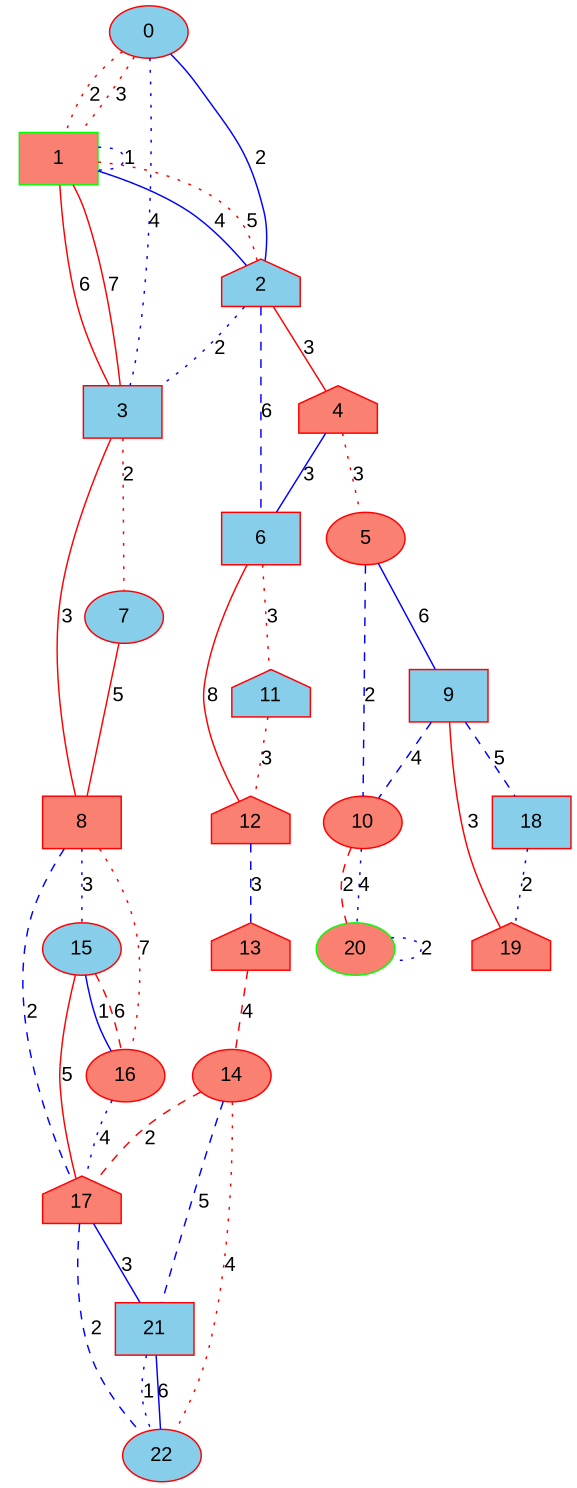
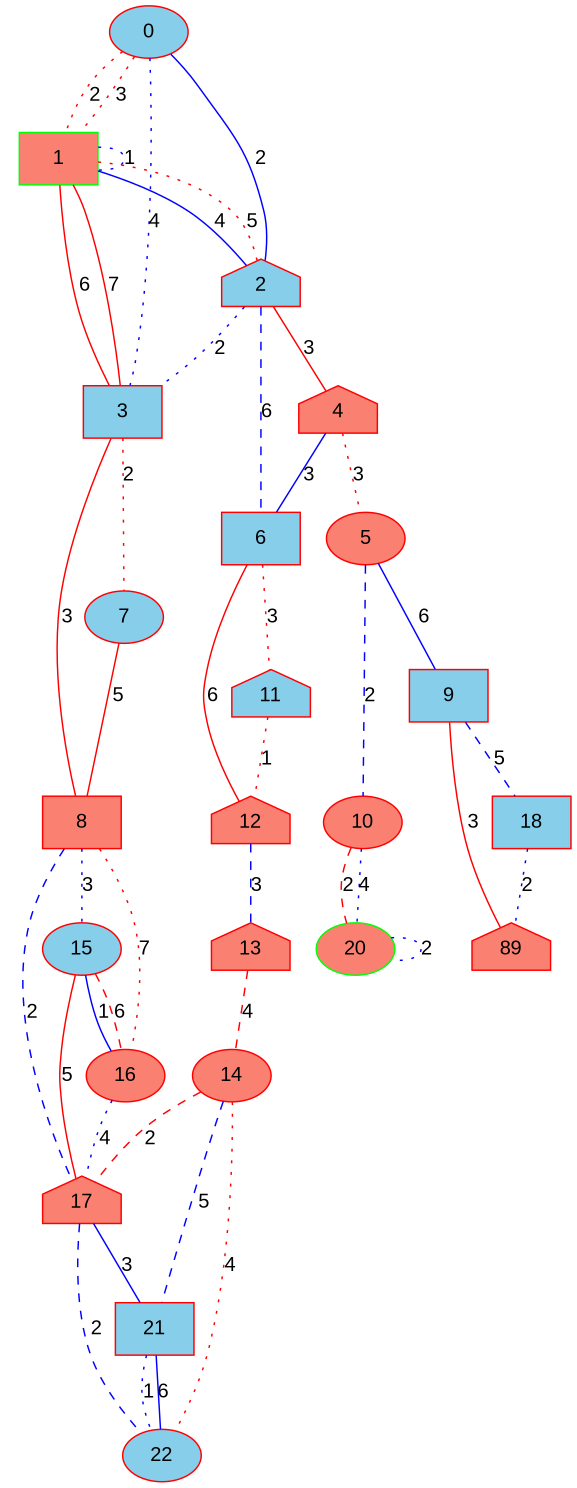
edge "6" -- "12": label "8" -> "6"
edge "11" -- "12": label "3" -> "1"
edge "9" -- "10": removed, label "4"
node "19": label "19" -> "89"
